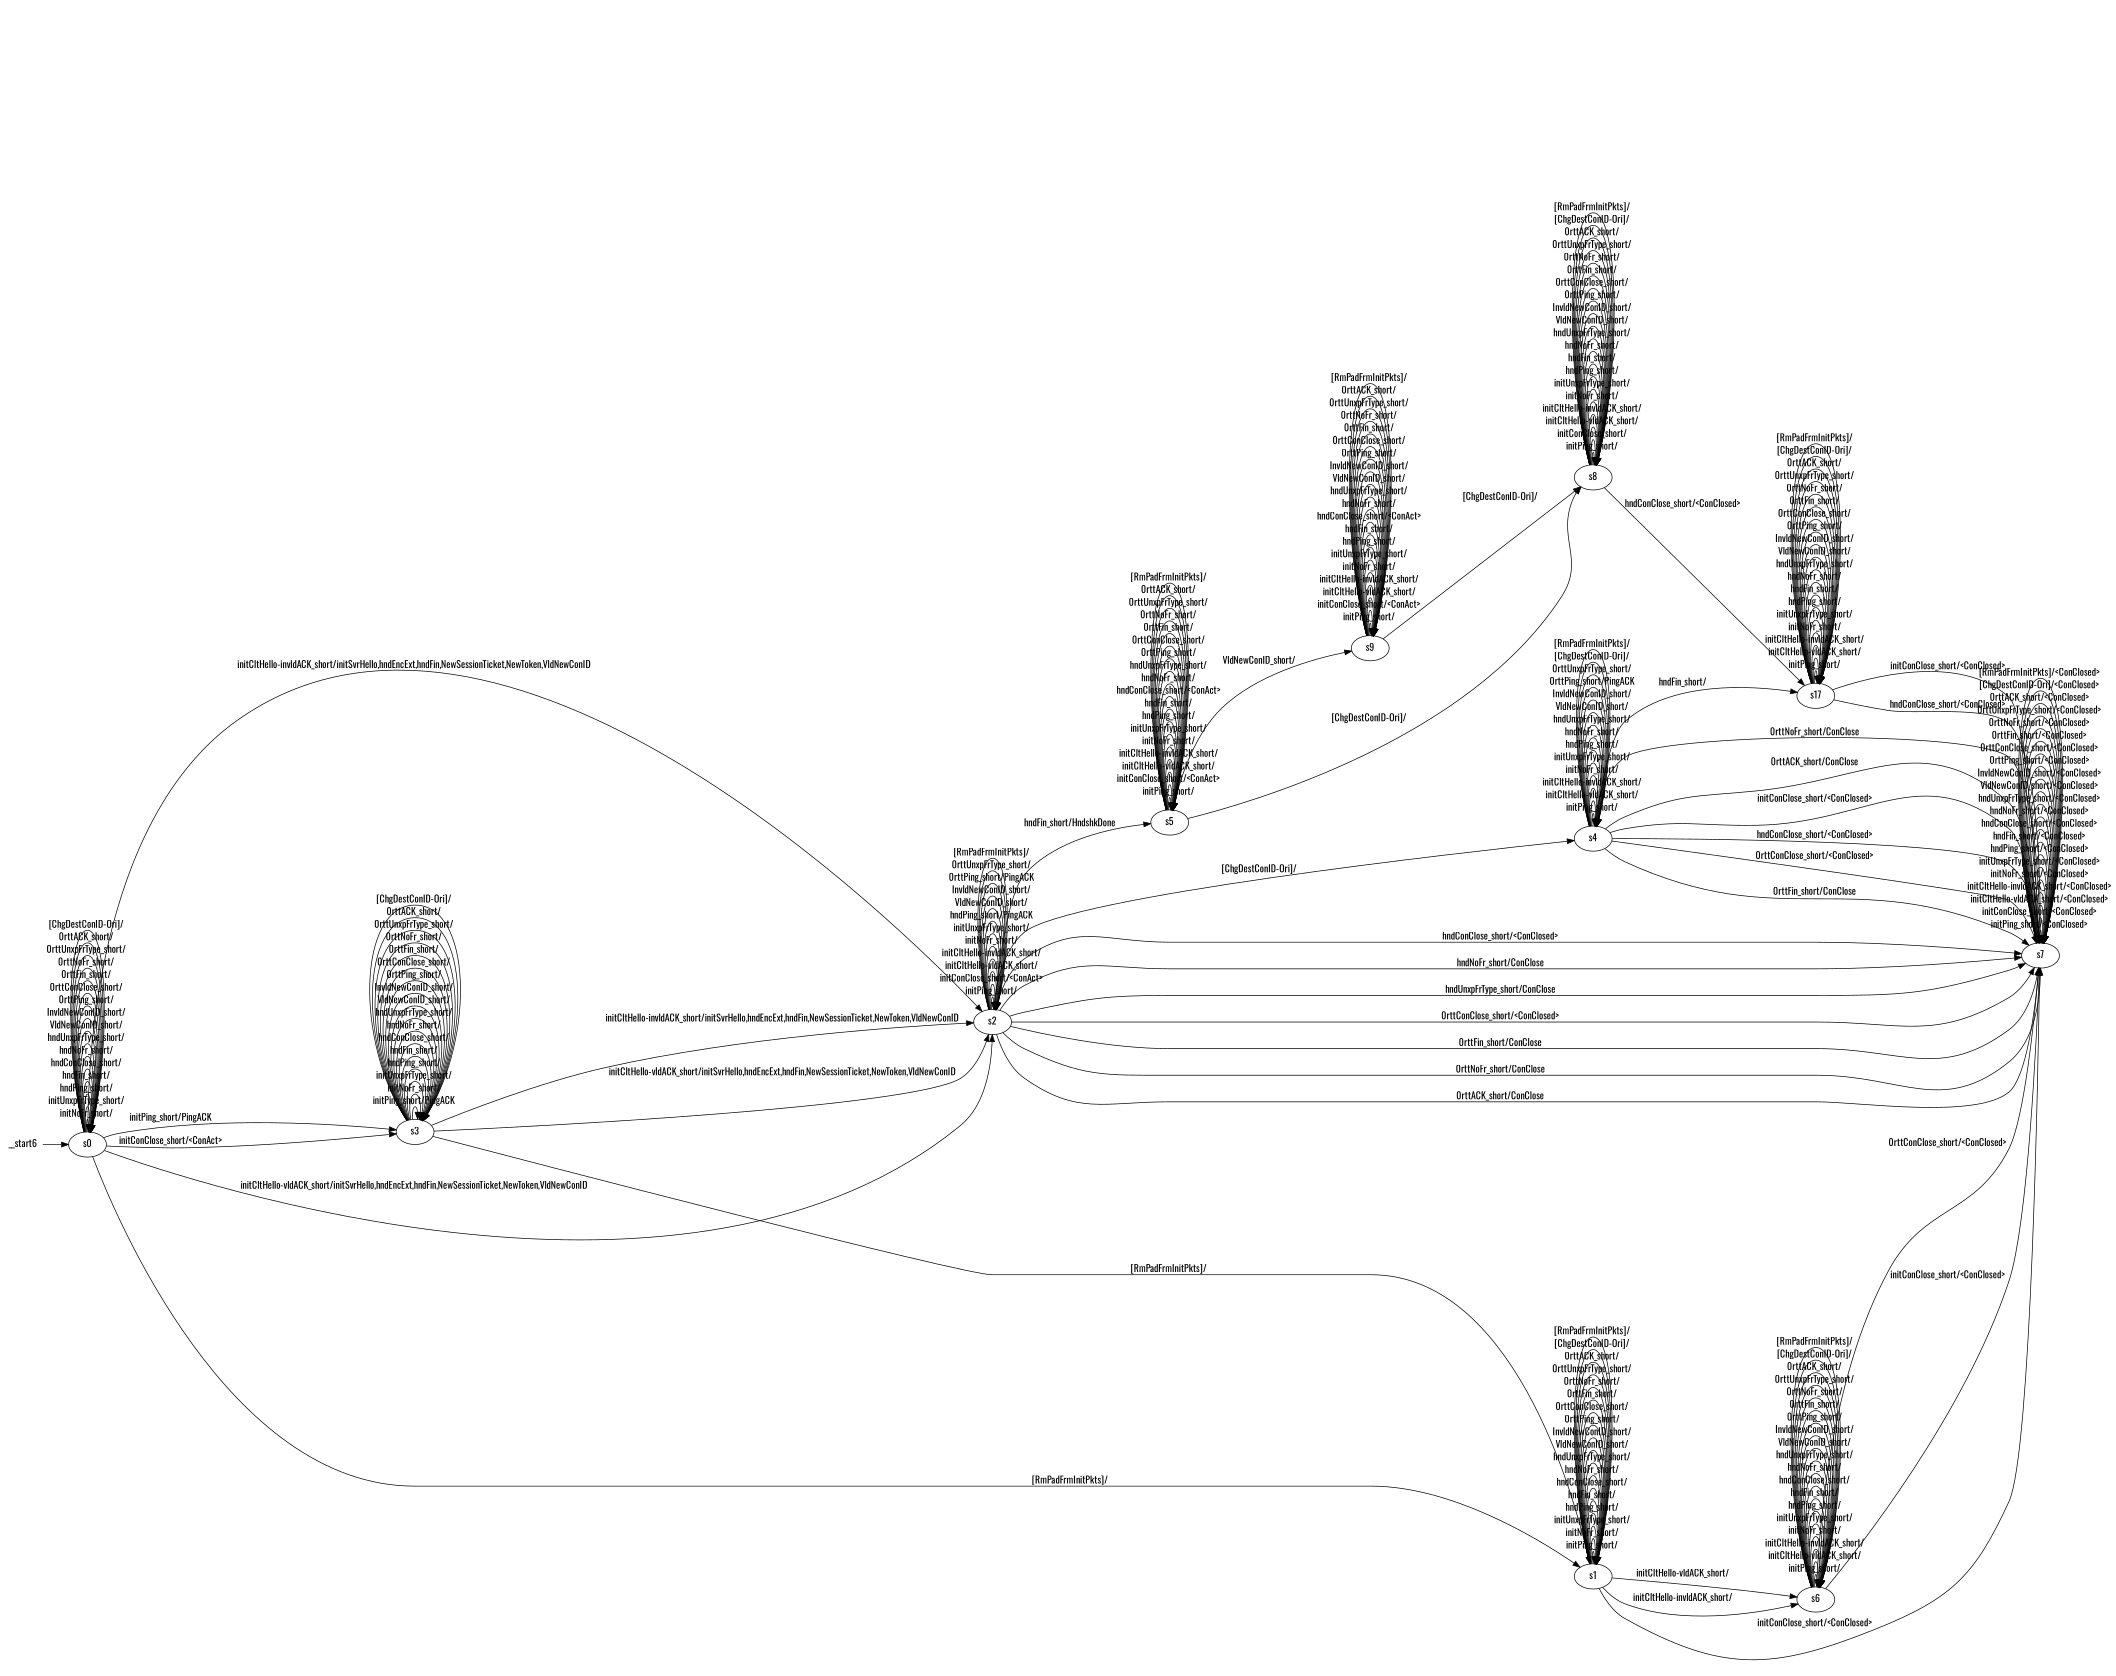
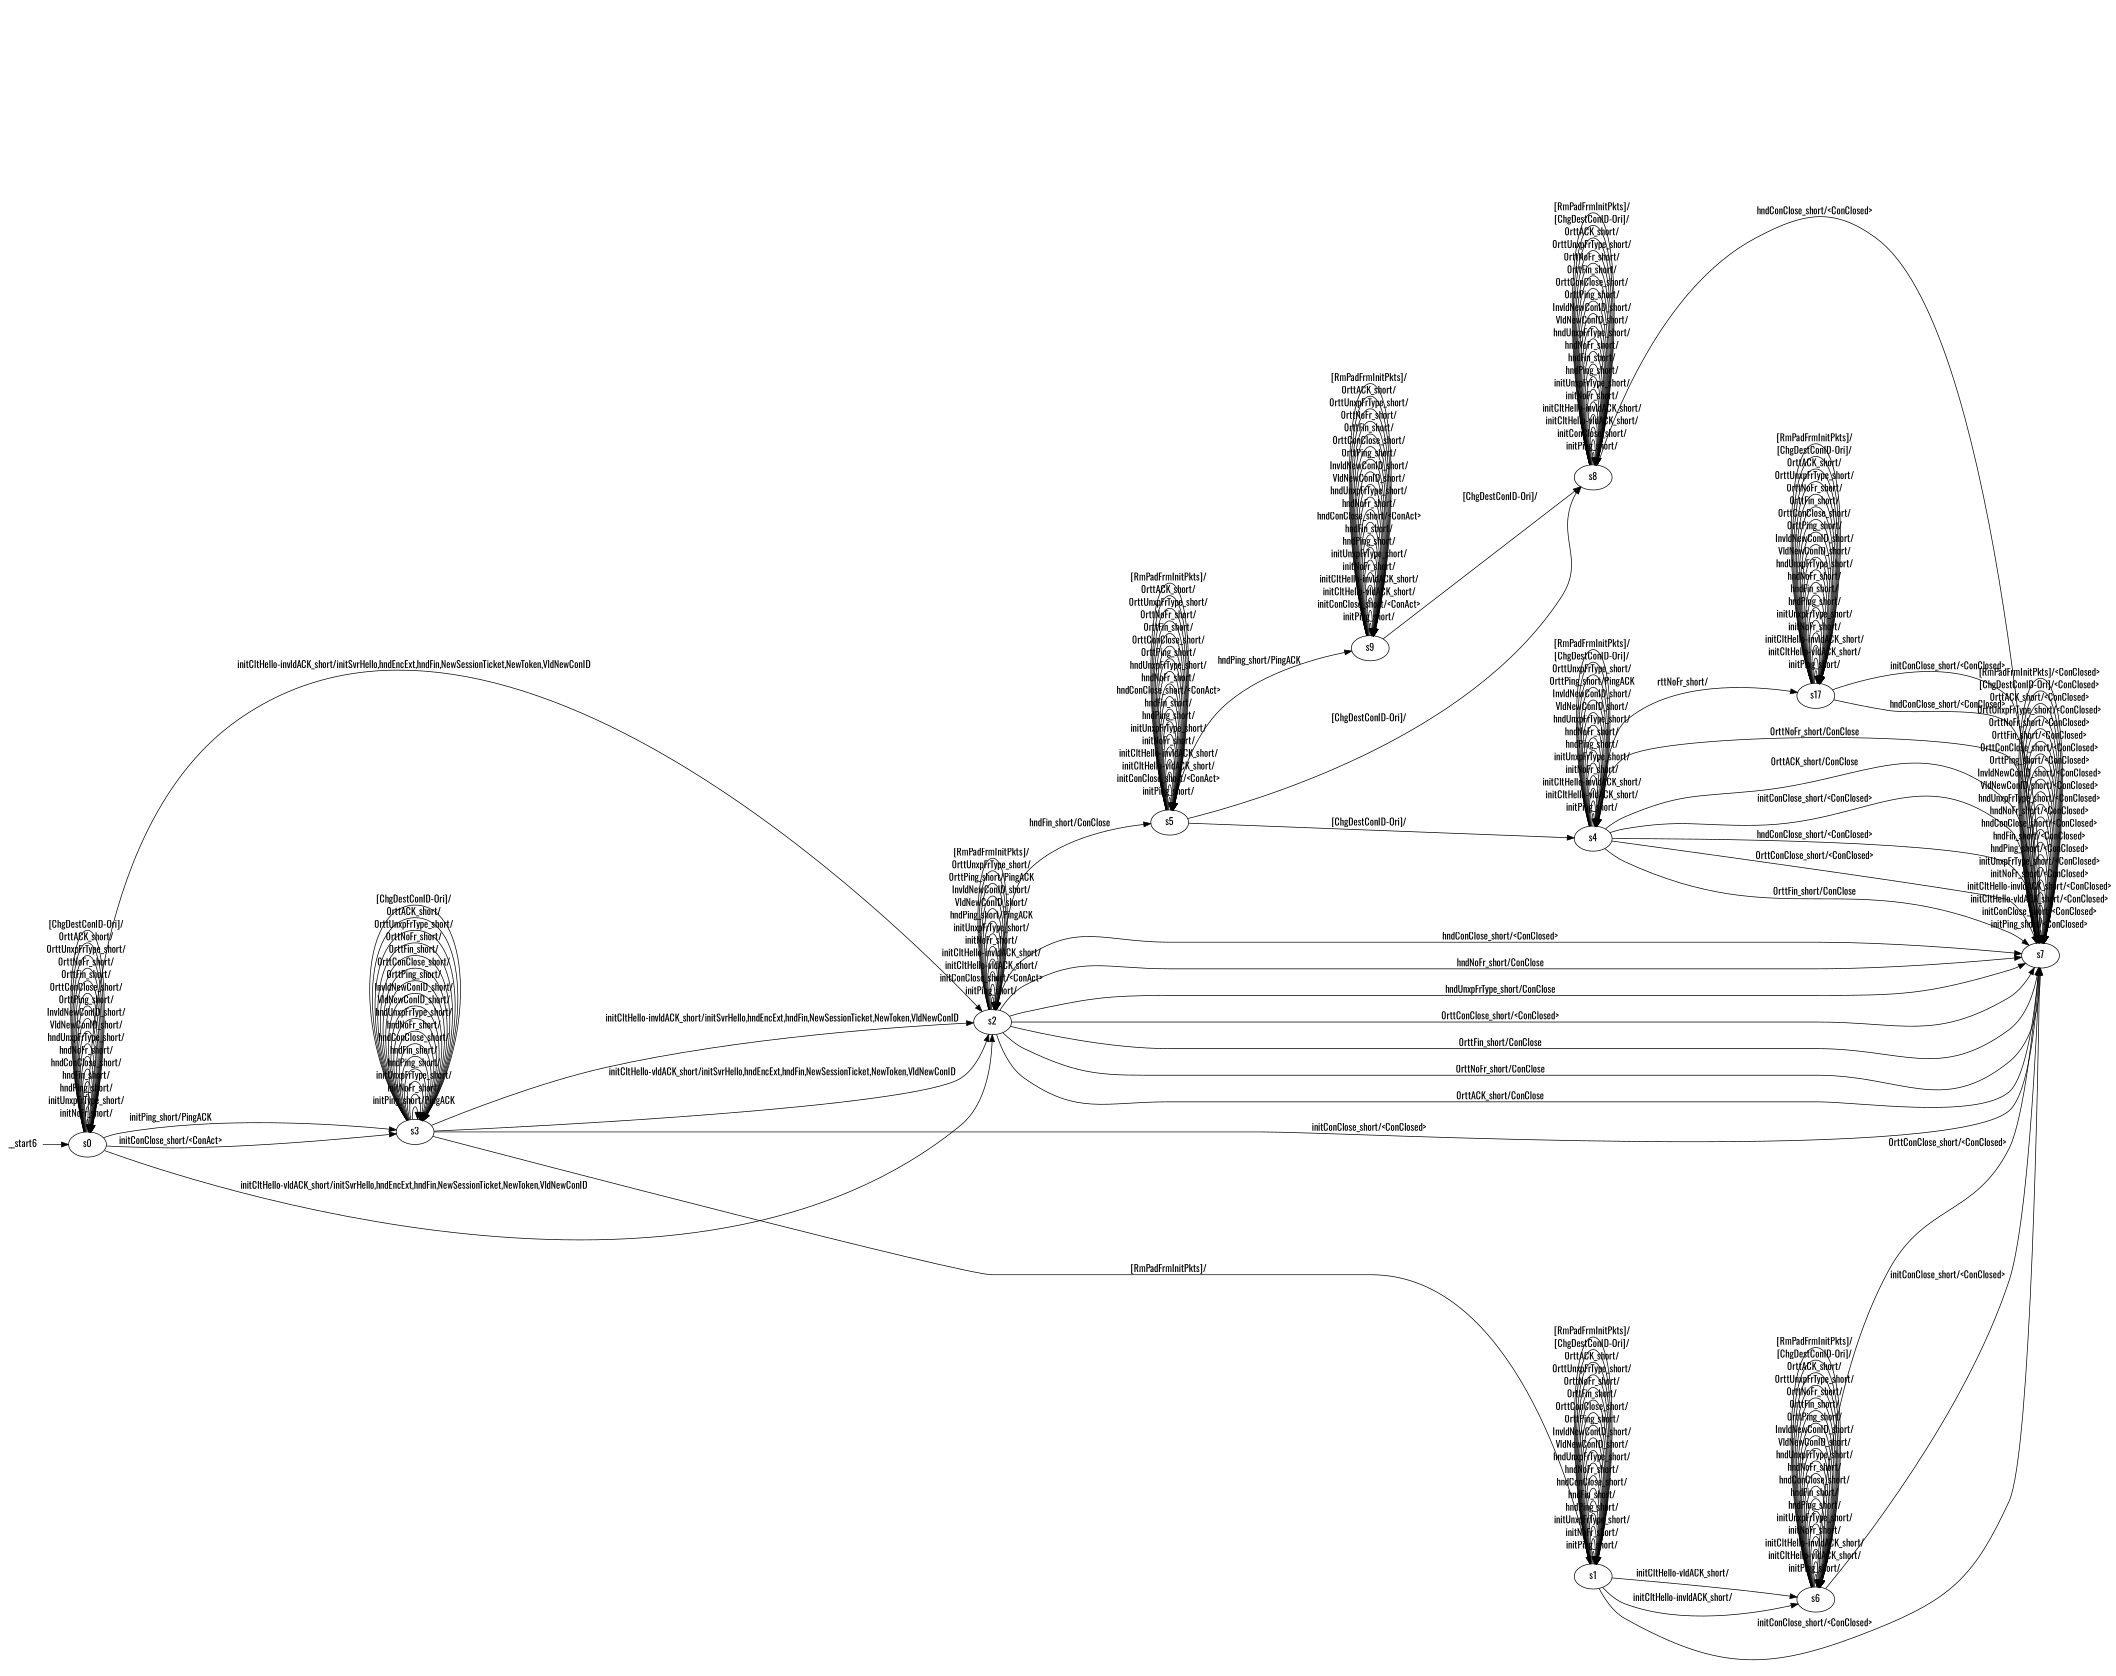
edge "s8" -> "s17": now "s8" -> "s7"
edge "s5" -> "s9": label "VldNewConID_short/ " -> "hndPing_short/PingACK "
edge "s4" -> "s17": label "hndFin_short/ " -> "rttNoFr_short/ "
edge "s2" -> "s5": label "hndFin_short/HndshkDone " -> "hndFin_short/ConClose "
edge "s2" -> "s4": now "s5" -> "s4"
edge "s3" -> "s7": added, label "initConClose_short/<ConClosed>"
edge "s0" -> "s1": removed, label "[RmPadFrmInitPkts]/"
